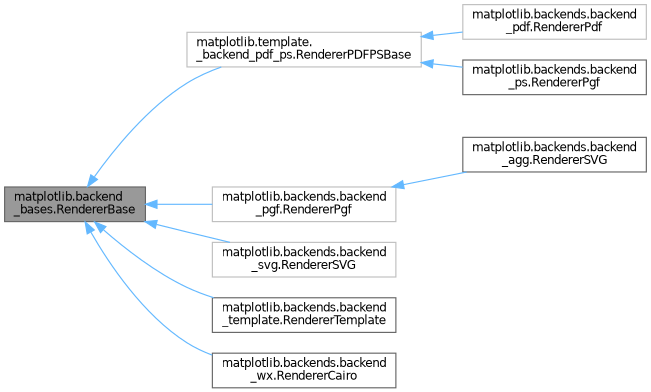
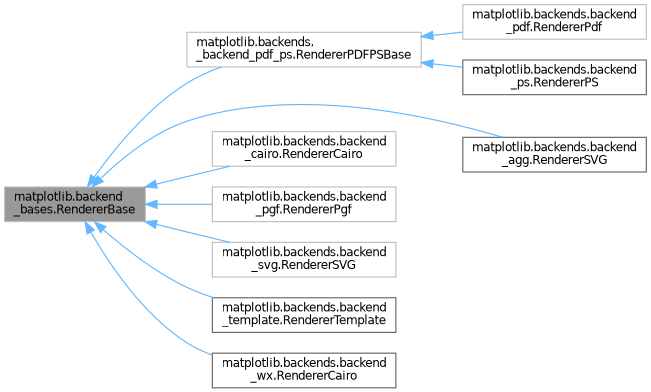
node "matplotlib.template. _backend_pdf_ps.RendererPDFPSBase": label "matplotlib.template. _backend_pdf_ps.RendererPDFPSBase" -> "matplotlib.backends. _backend_pdf_ps.RendererPDFPSBase"
node "matplotlib.backends.backend _ps.RendererPgf": label "matplotlib.backends.backend _ps.RendererPgf" -> "matplotlib.backends.backend _ps.RendererPS"
node "matplotlib.backends.backend _cairo.RendererCairo": added
edge "matplotlib.backends.backend _agg.RendererSVG" -> "matplotlib.backends.backend _pgf.RendererPgf": now "matplotlib.backends.backend _agg.RendererSVG" -> "matplotlib.backend _bases.RendererBase"
node "matplotlib.backend _bases.RendererBase": color gray40 -> grey75
